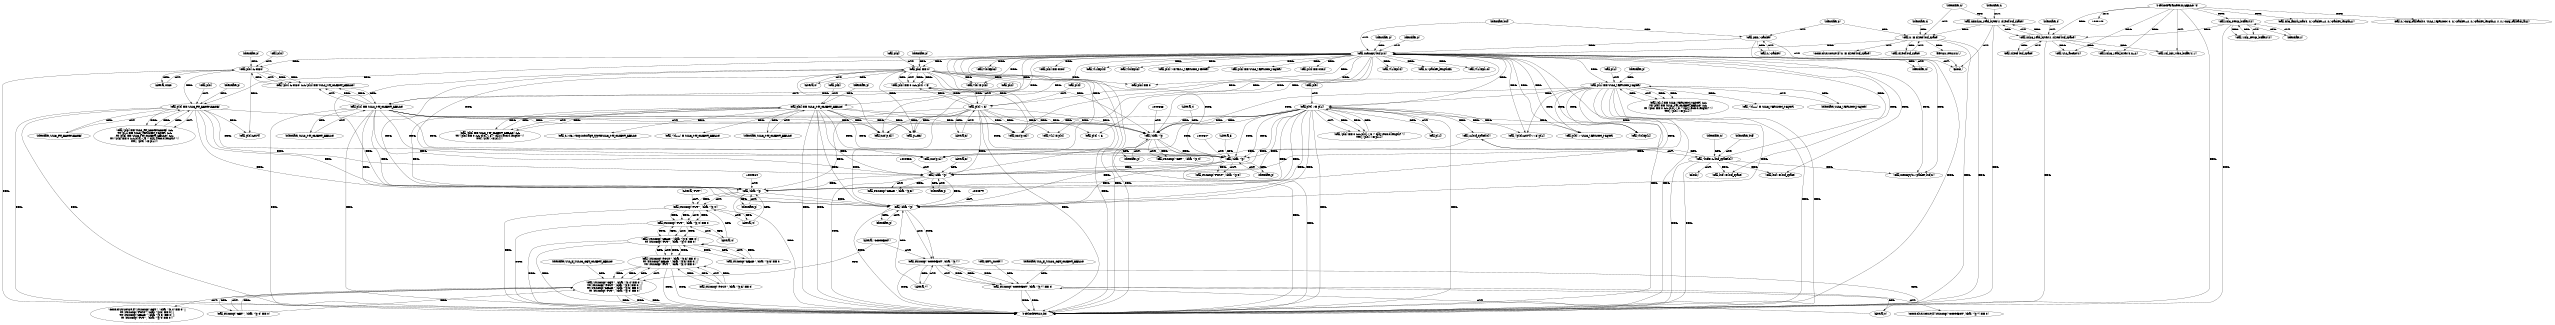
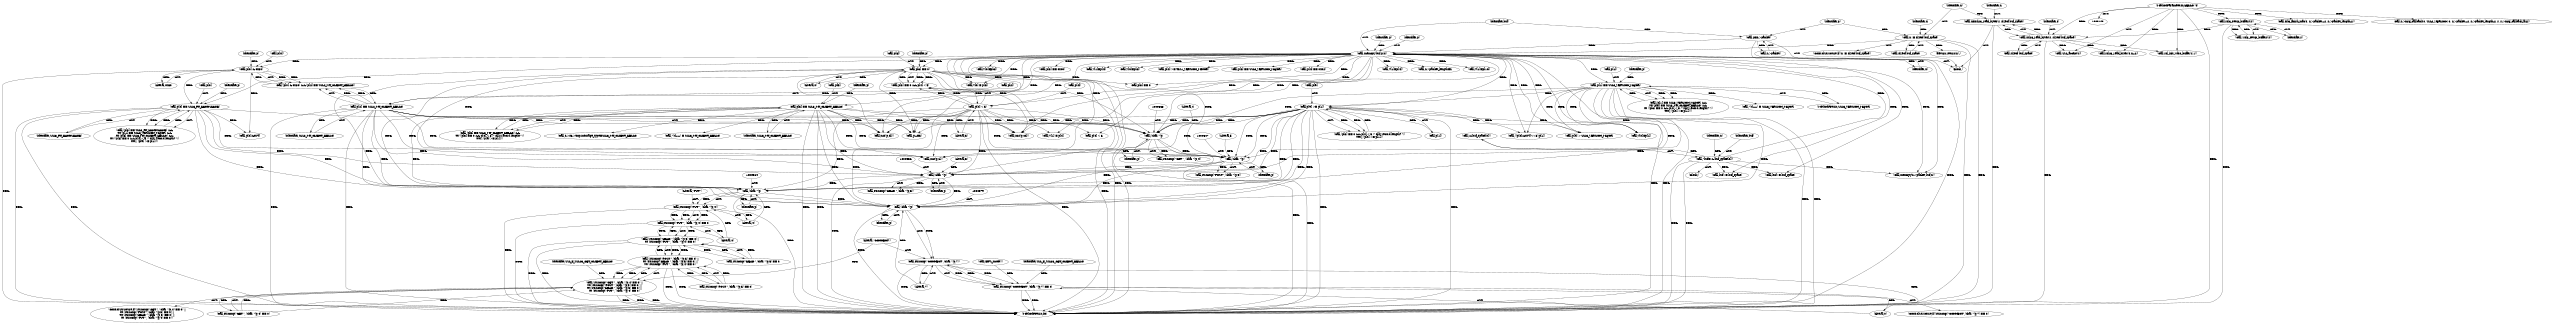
edge "(Call,n=ssl23_read_bytes(s, sizeof buf_space))" -> "(Call,n != sizeof buf_space)": removed, label "DDG:"
edge "(MethodParameterIn,HELLO *s)" -> "(Call,SSL_accept(s))": label "DDG: " -> "AST: "
edge "(MethodParameterIn,HELLO *s)" -> "(Call,ssl_init_wbio_buffer(s,1))": label "AST: " -> "DDG: "
node "(Identifier,SSL3_VERSION_MAJOR)": label "(Identifier,SSL3_VERSION_MAJOR)" -> "(MethodReturn,SSL3_VERSION_MAJOR)"
edge "(Call,p[9] >= p[1])" -> "(Call,&(buf_space[0]))": now "(Call,p[9] >= p[1])" -> "(Call,p+=5)"
edge "(Call,&(buf_space[0]))" -> "(Call,n2s(p,cl))": now "(Call,p[4] < 5)" -> "(Call,n2s(p,cl))"
